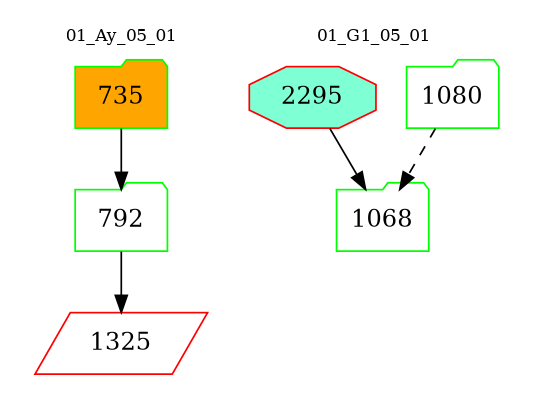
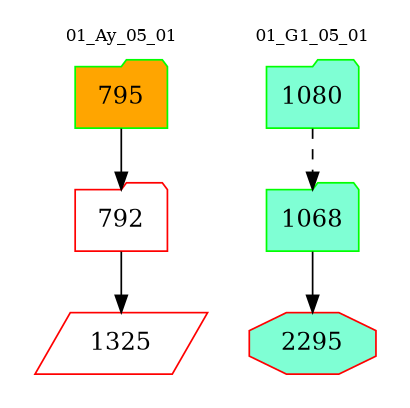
node "735": label "735" -> "795"
node "1080": fillcolor white -> aquamarine
edge "2295" -> "1068": reversed
node "792": color green -> red
node "1068": fillcolor white -> aquamarine
